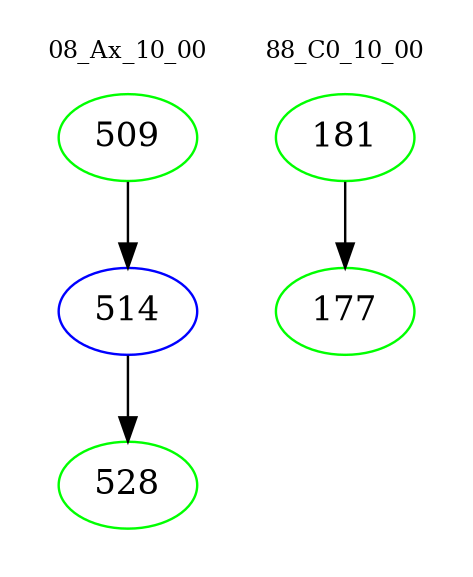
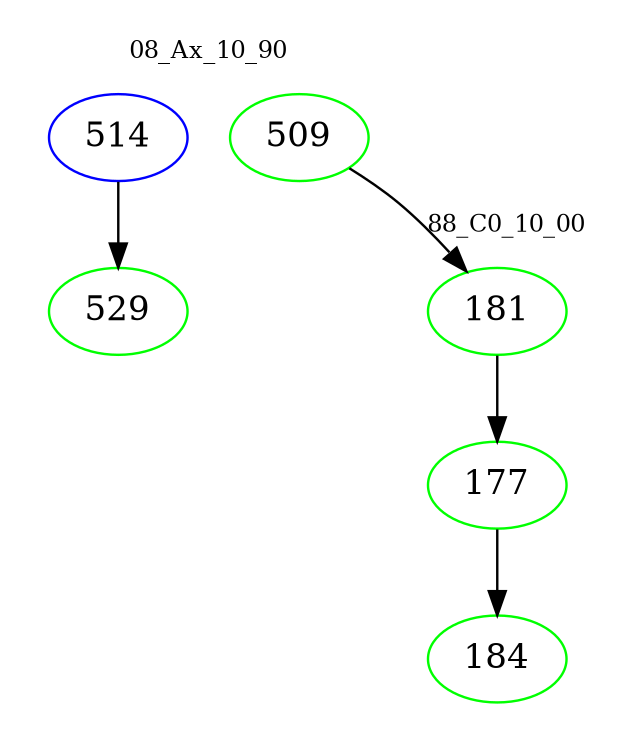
cluster "08_Ax_10_00": label "08_Ax_10_00" -> "08_Ax_10_90"
edge "509" -> "514": now "509" -> "181"
node "528": label "528" -> "529"
node "184": added
